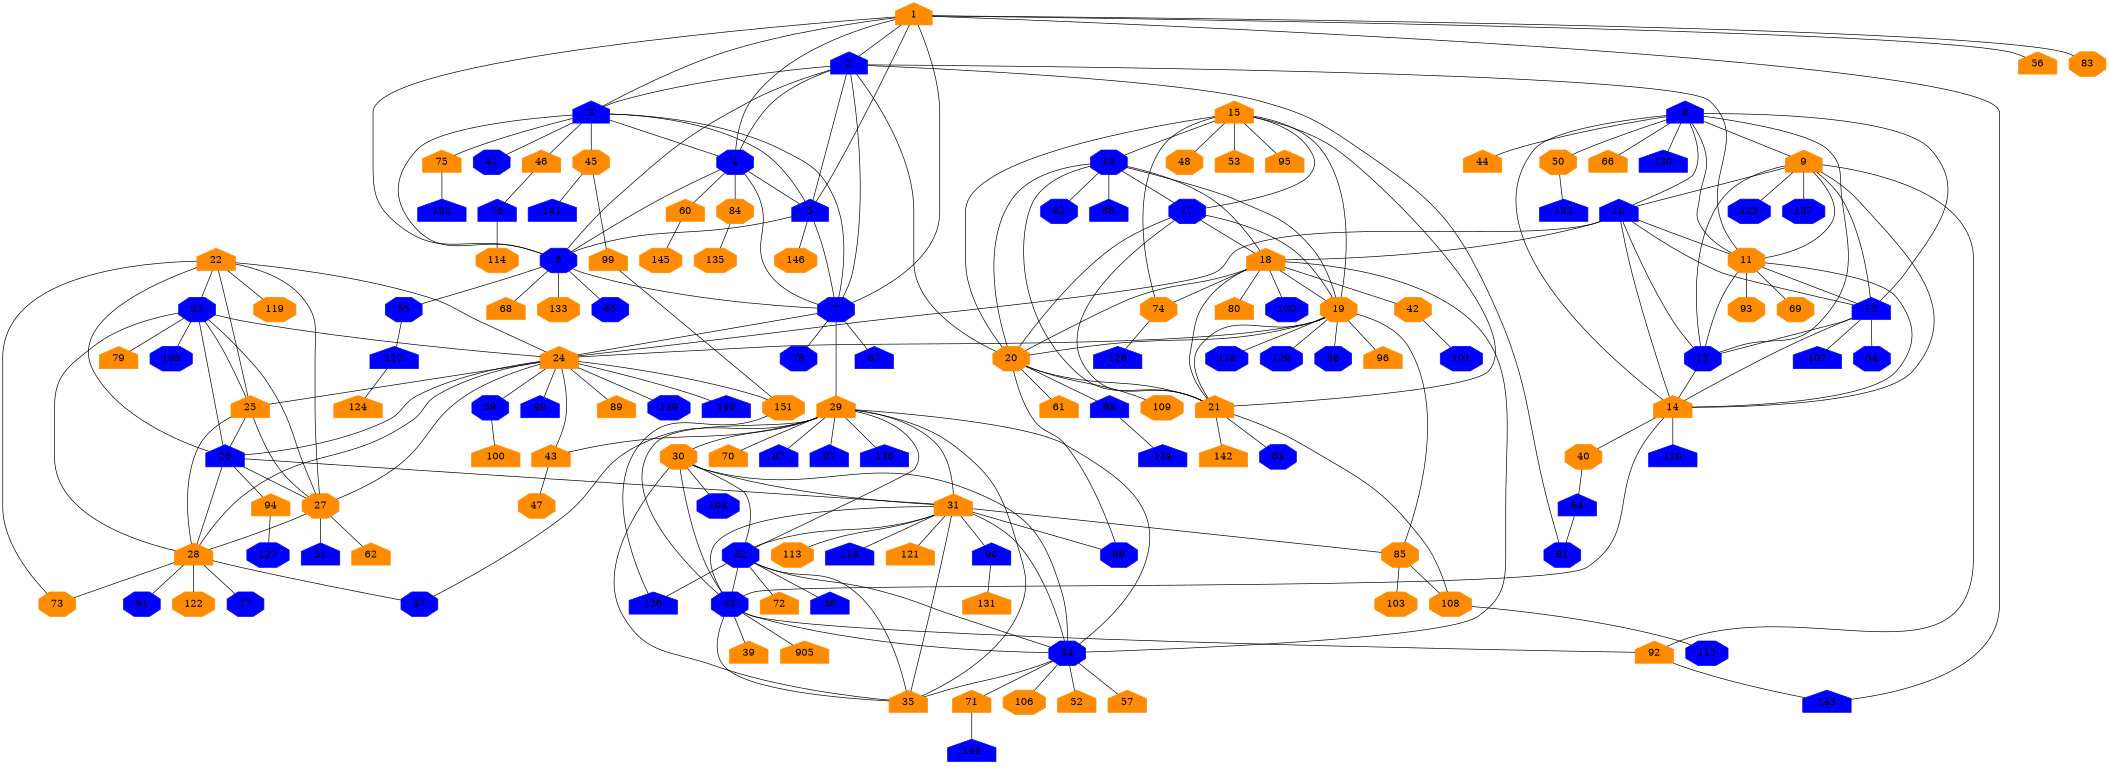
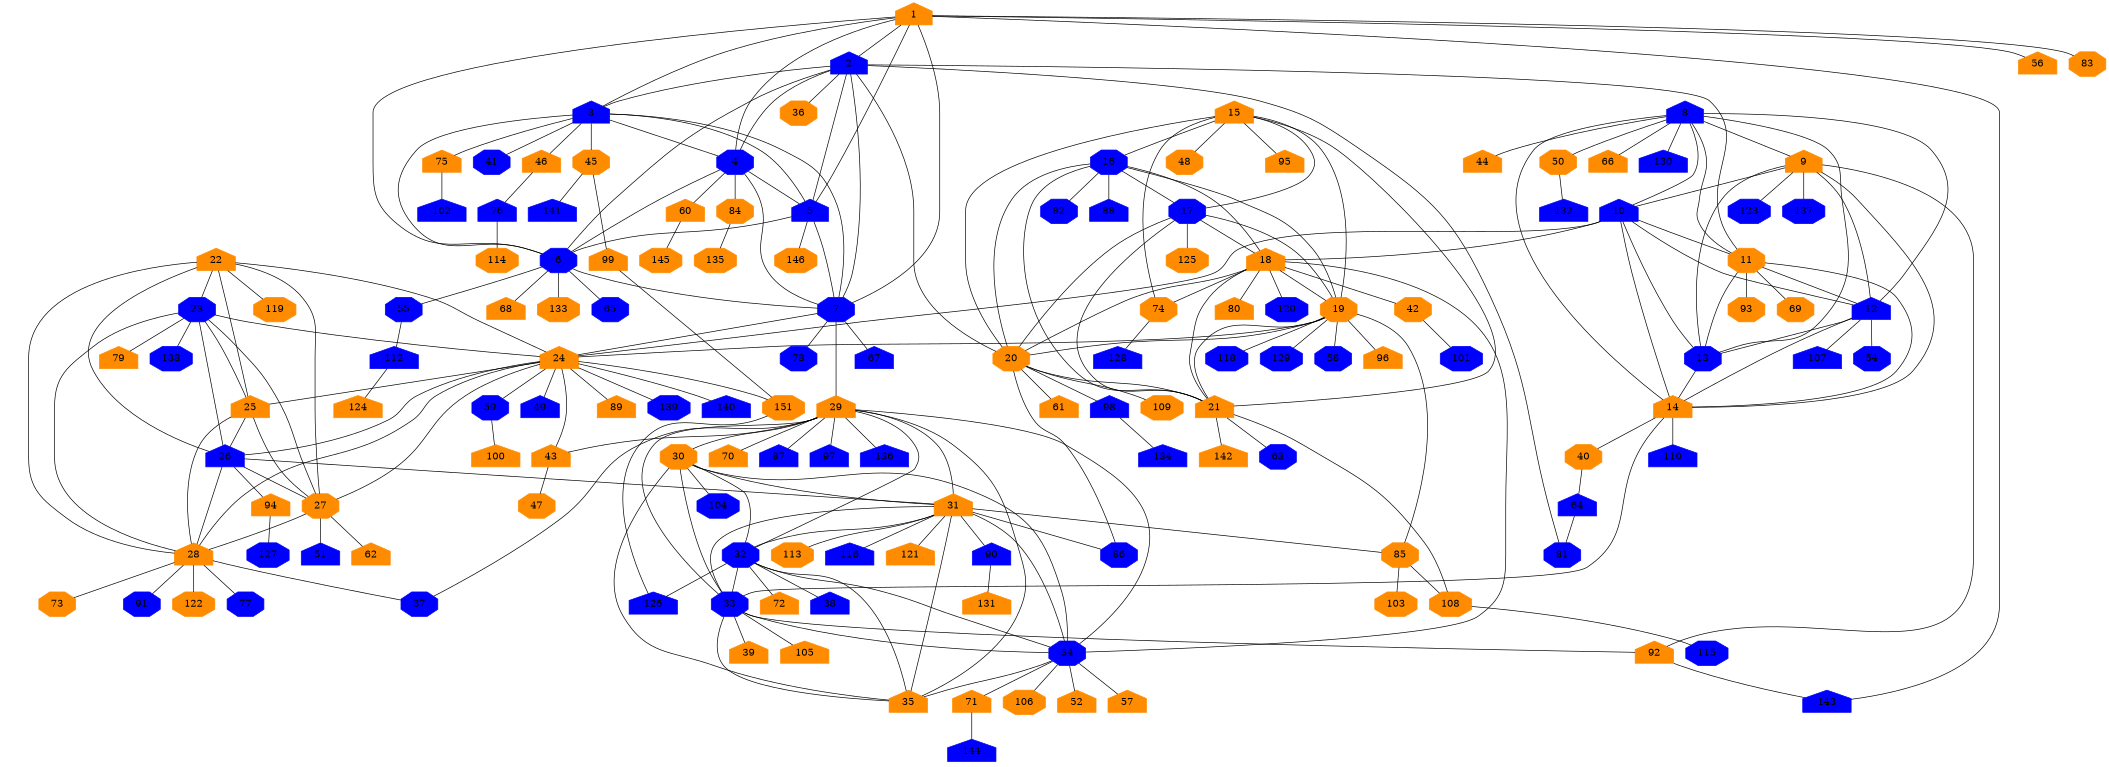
node "36": added
node "53": removed
edge "9" -- "11": removed
node "125": added
edge "22" -- "73": now "22" -- "28"
node "905": label "905" -> "105"
